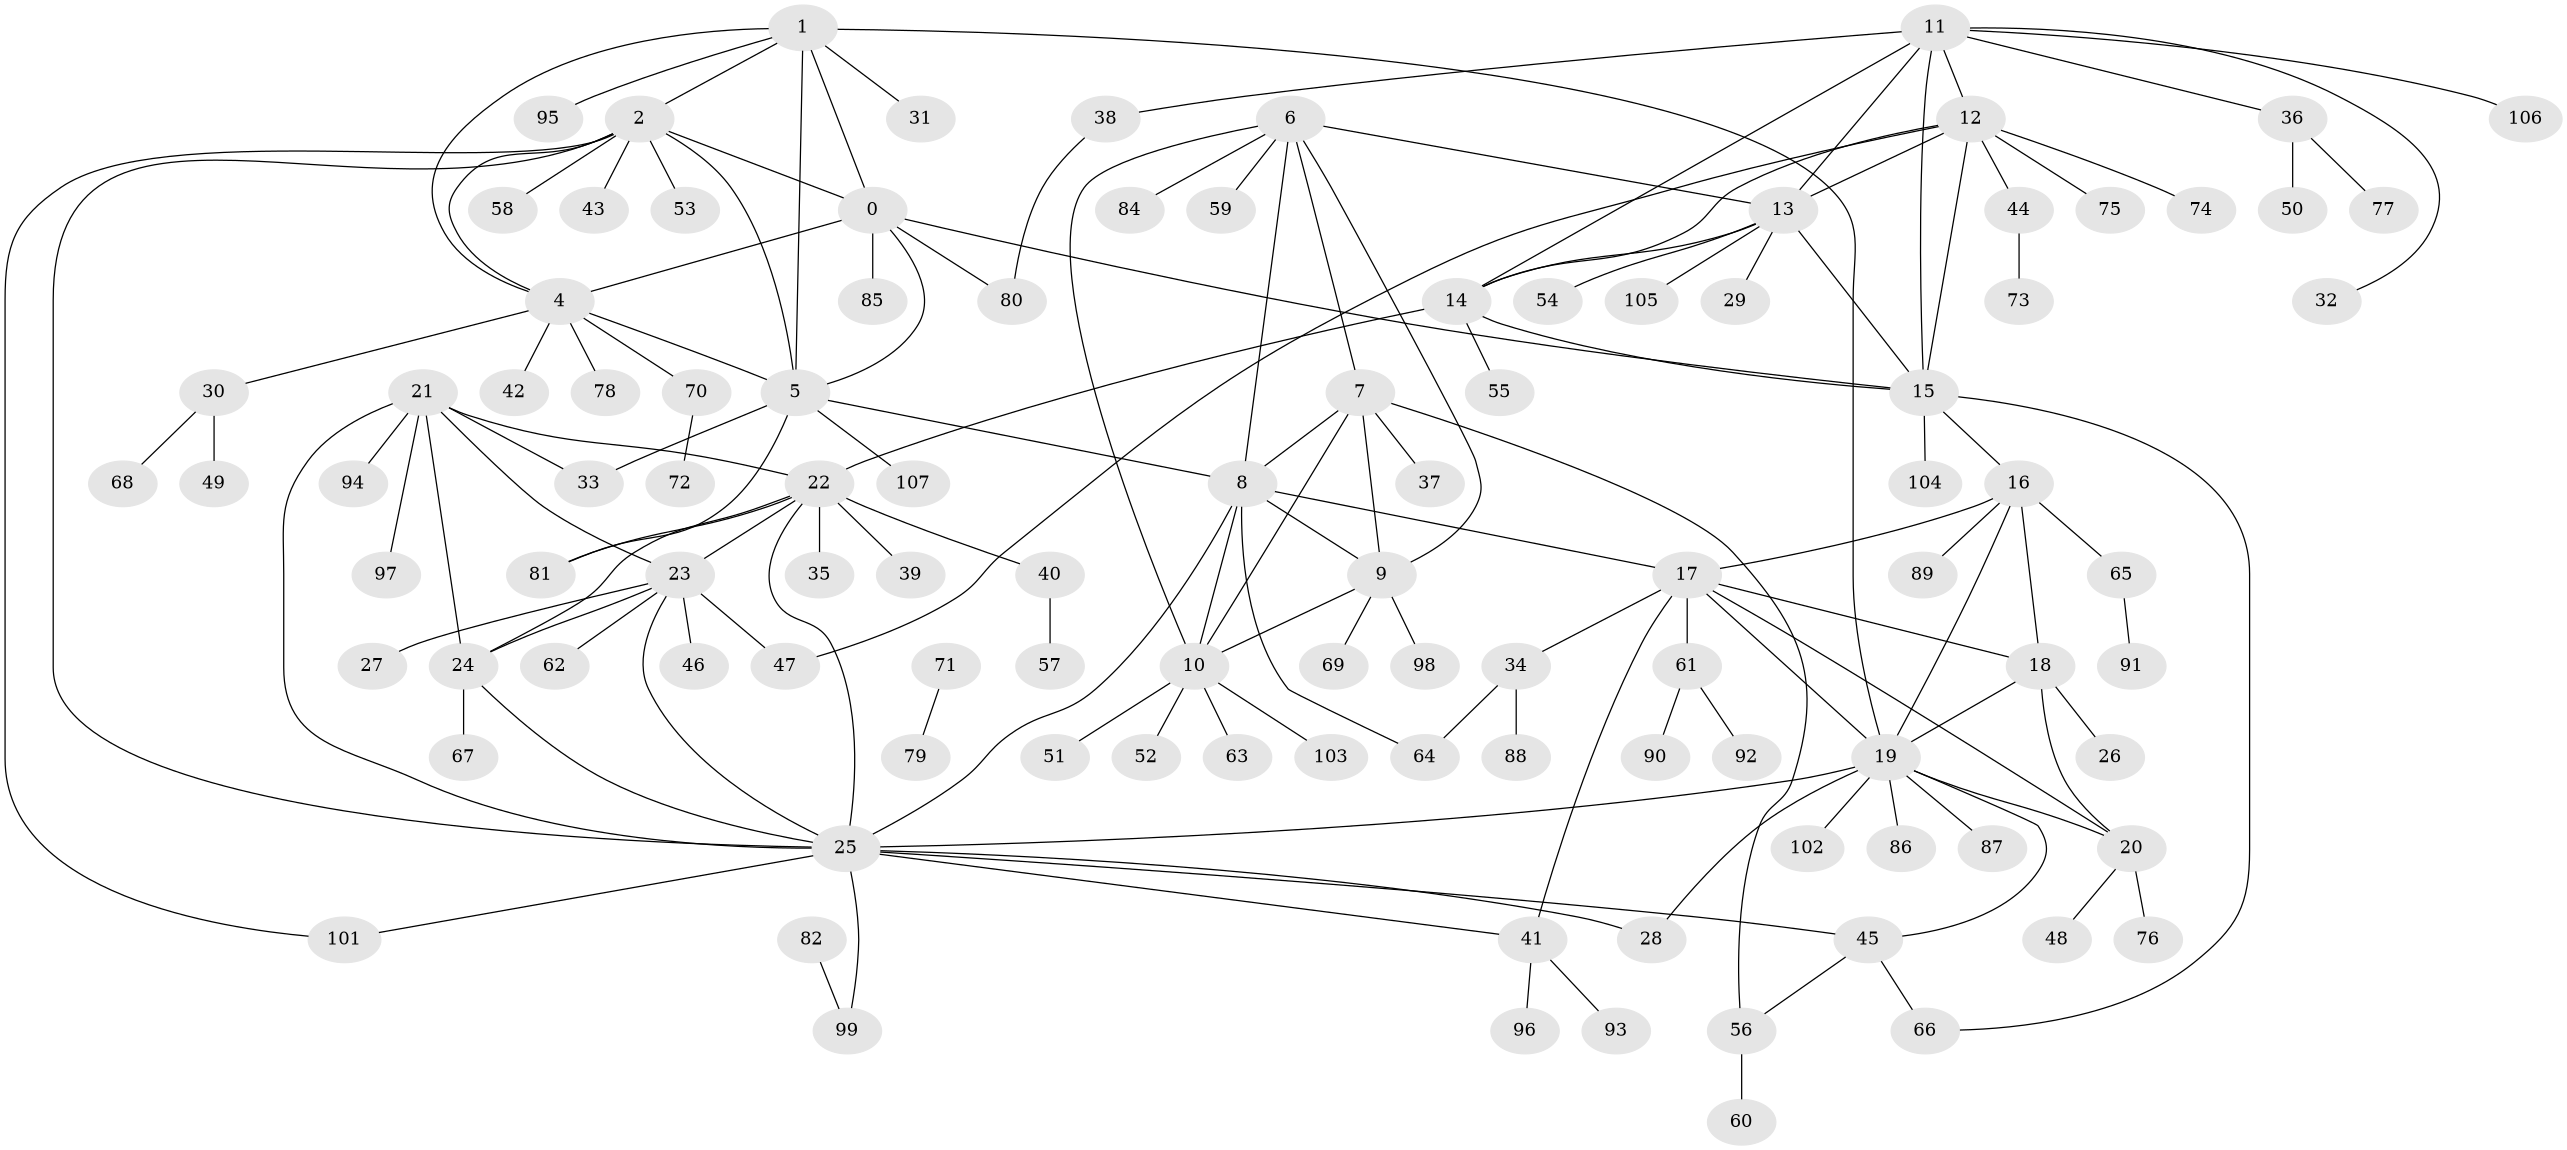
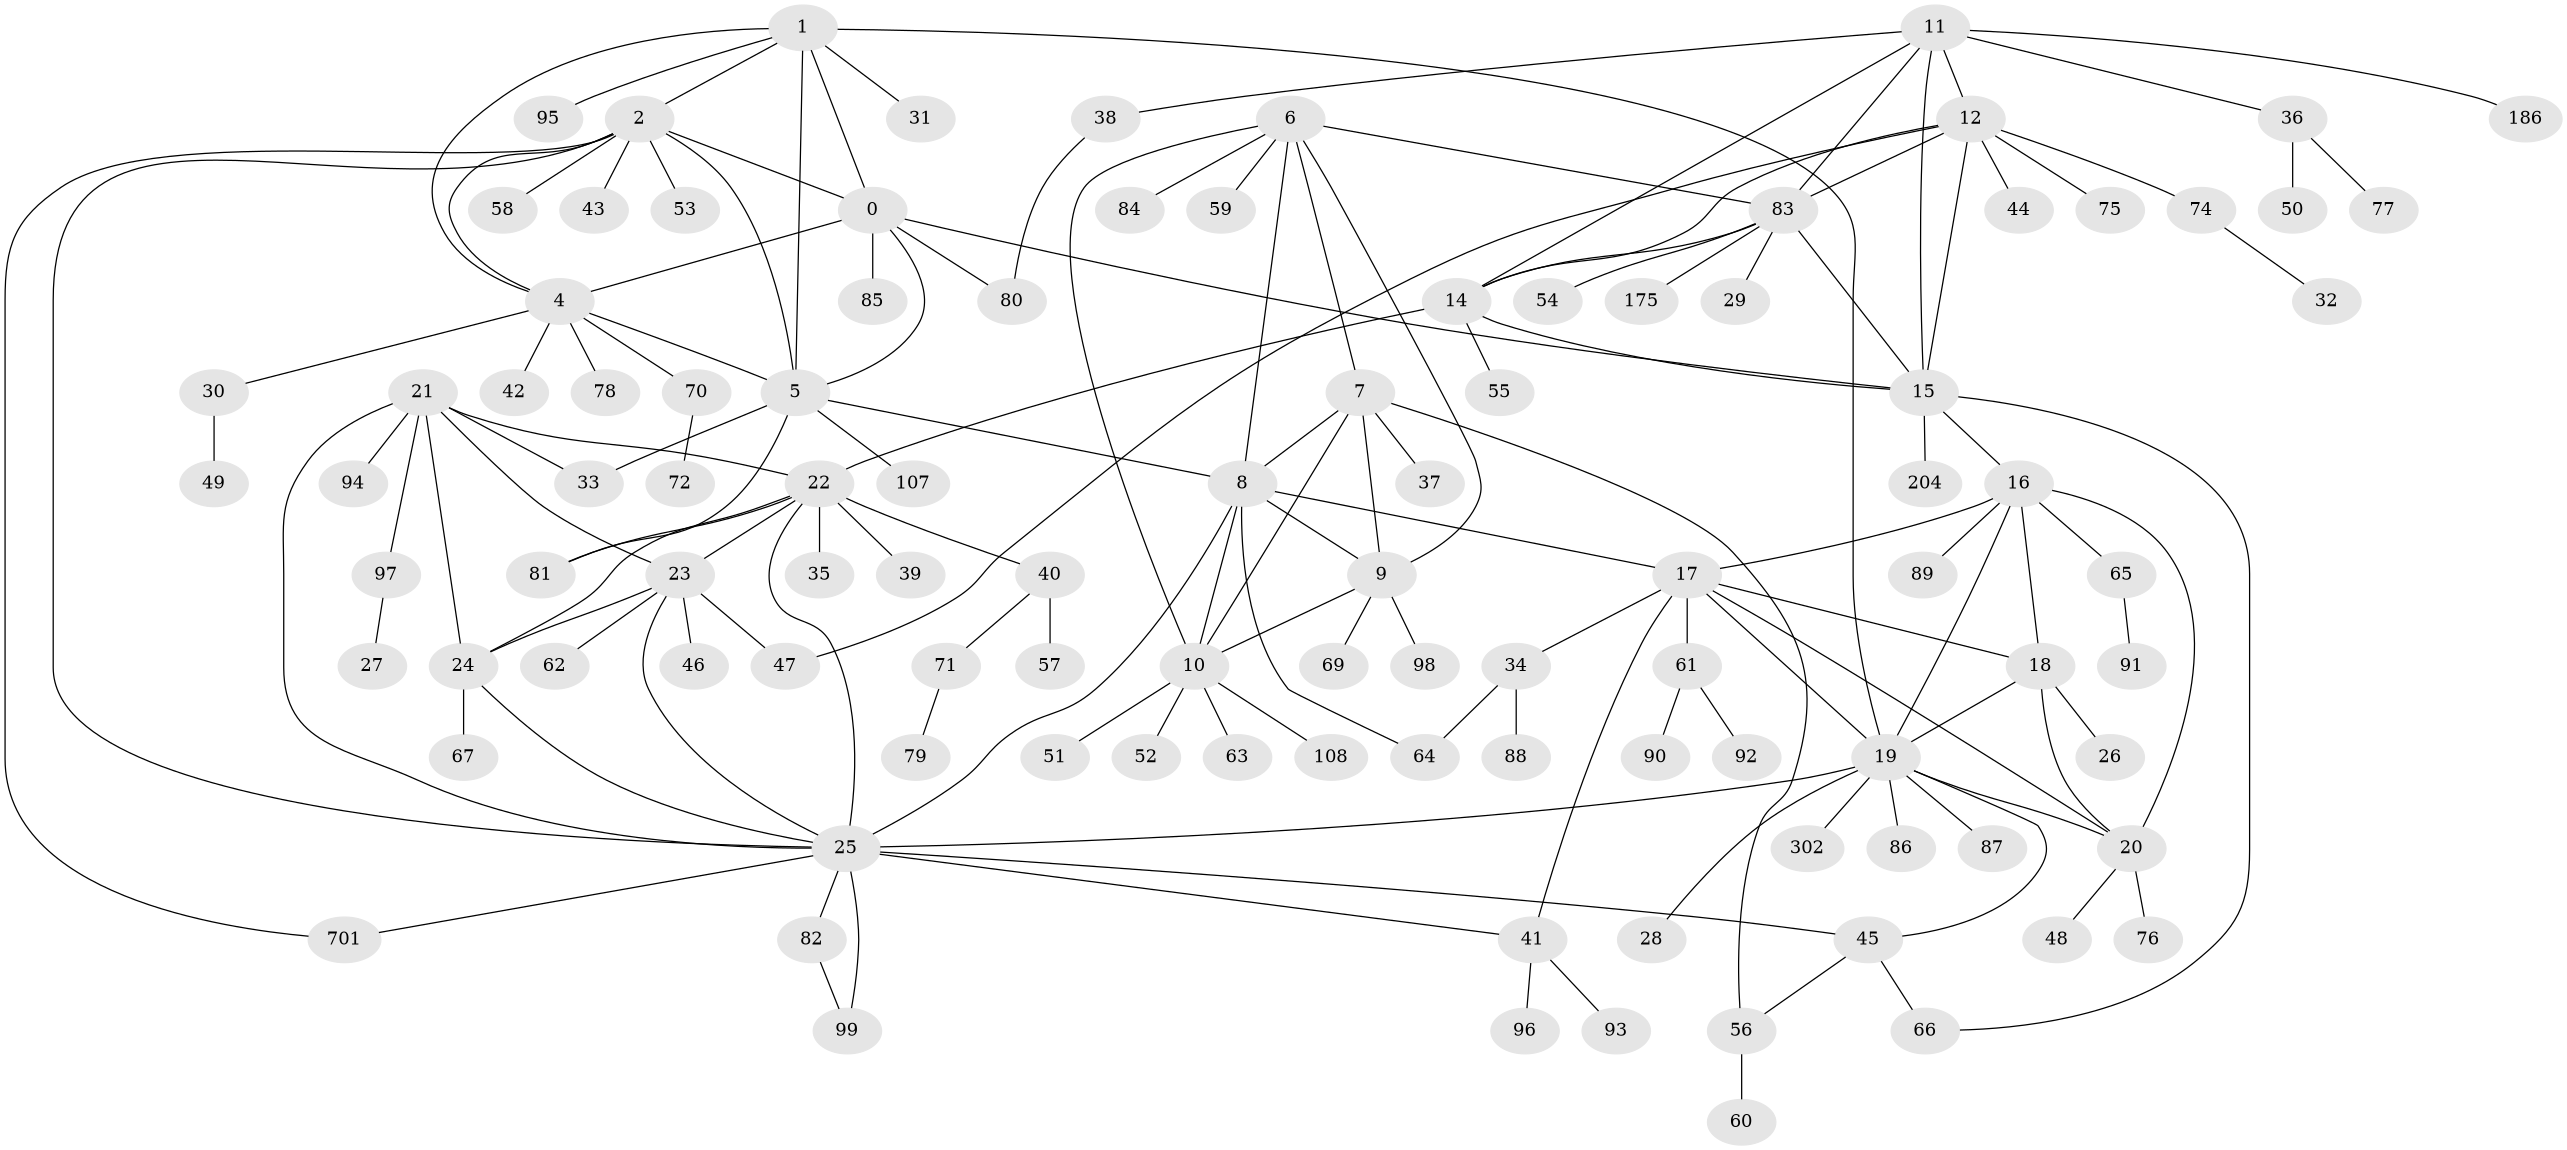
edge "11" -- "32": now "74" -- "32"
node "106": label "106" -> "186"
node "13": label "13" -> "83"
node "105": label "105" -> "175"
node "73": removed
node "68": removed
node "104": label "104" -> "204"
edge "23" -- "27": now "97" -- "27"
edge "40" -- "71": added
edge "16" -- "20": added
node "103": label "103" -> "108"
node "102": label "102" -> "302"
edge "25" -- "28": now "25" -- "82"
node "101": label "101" -> "701"
